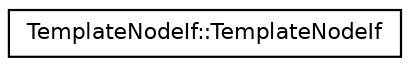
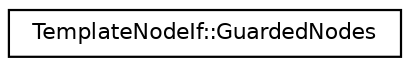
node "TemplateNodeIf::TemplateNodeIf": label "TemplateNodeIf::TemplateNodeIf" -> "TemplateNodeIf::GuardedNodes"
